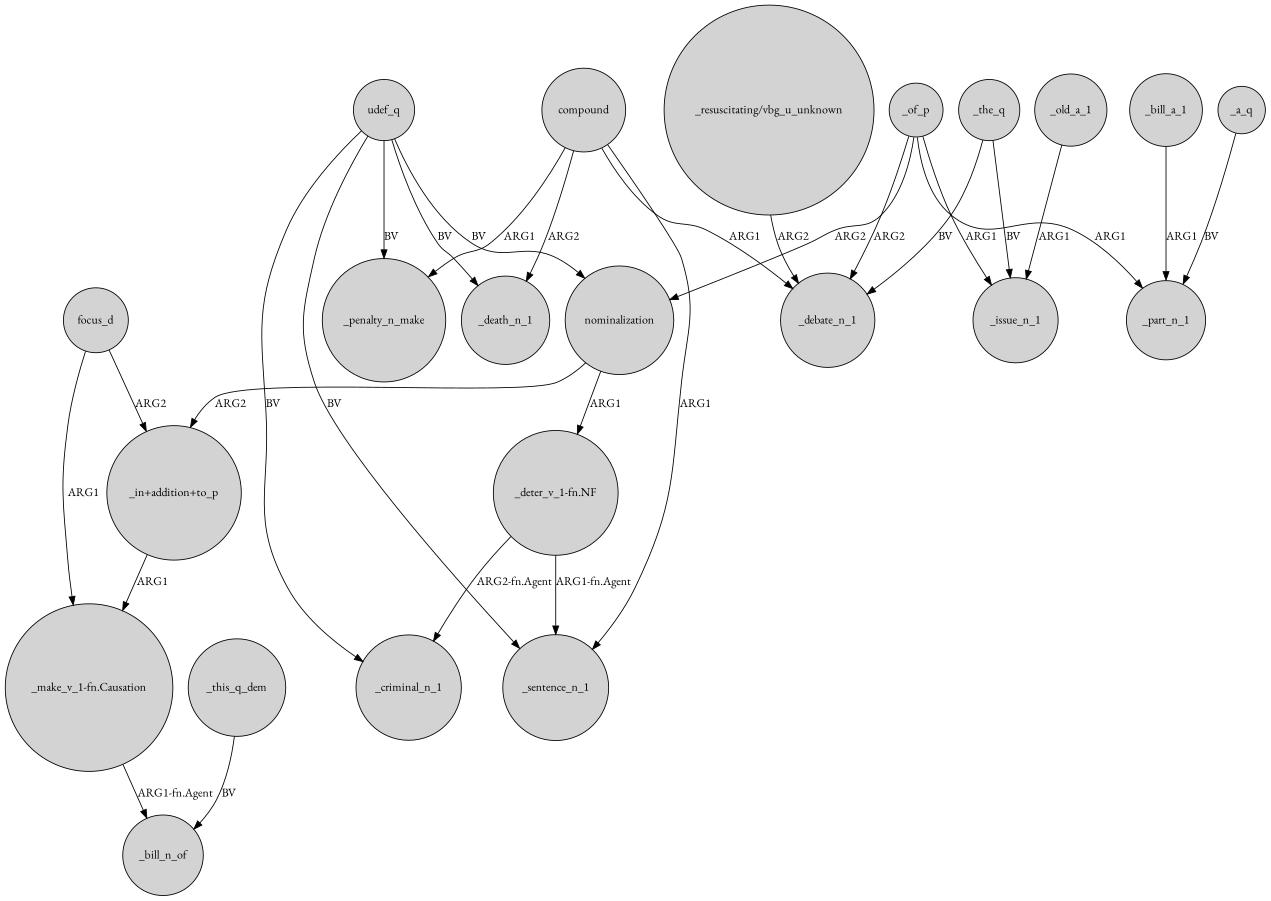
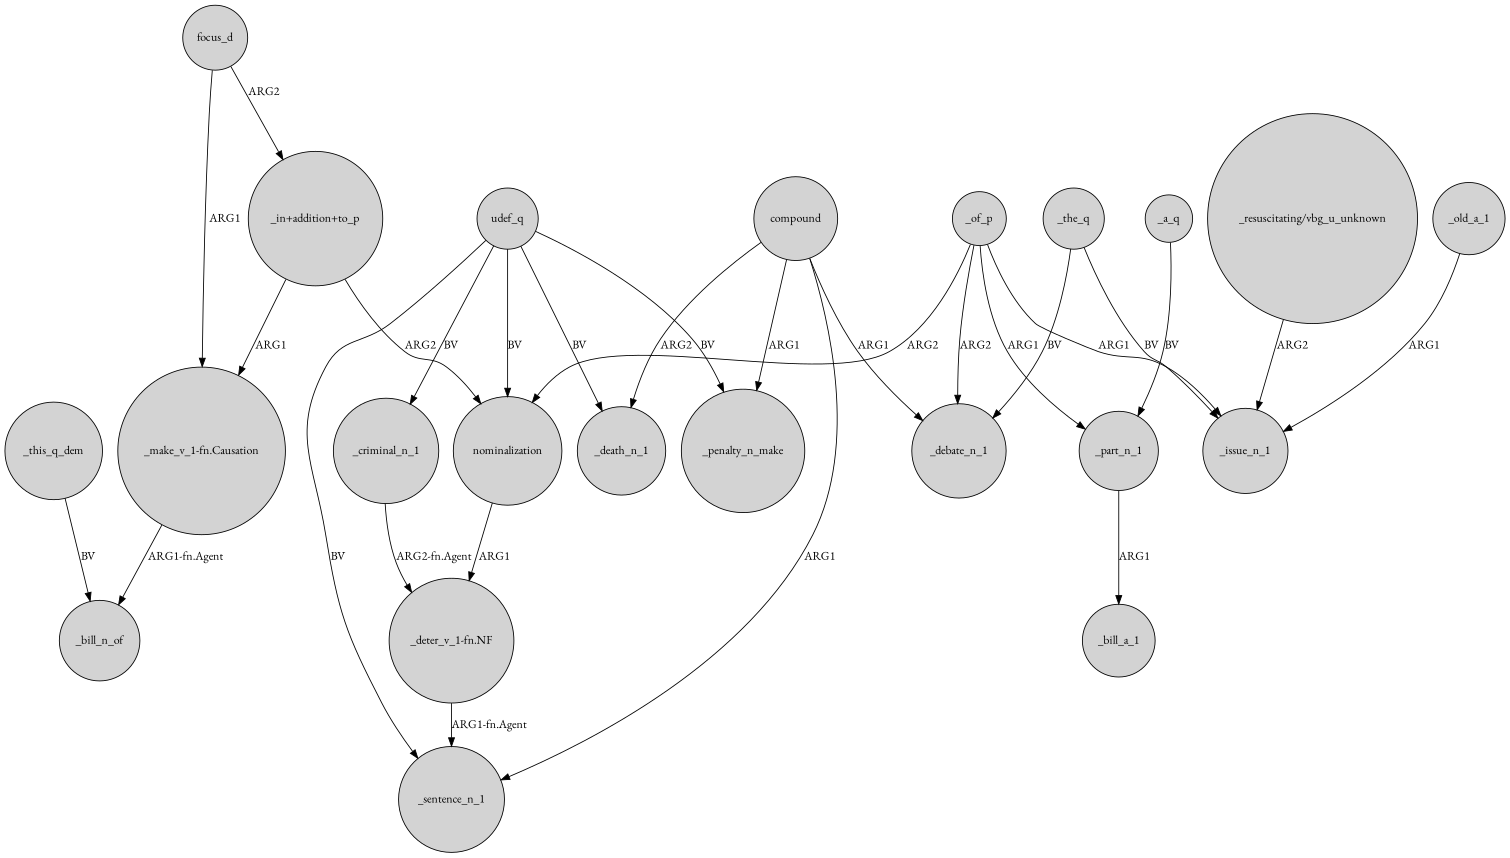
edge "_bill_a_1" -> "_part_n_1": reversed
edge "_resuscitating/vbg_u_unknown" -> "_debate_n_1": now "_resuscitating/vbg_u_unknown" -> "_issue_n_1"
edge "nominalization" -> "_in+addition+to_p": reversed
edge "_deter_v_1-fn.NF" -> "_criminal_n_1": reversed
